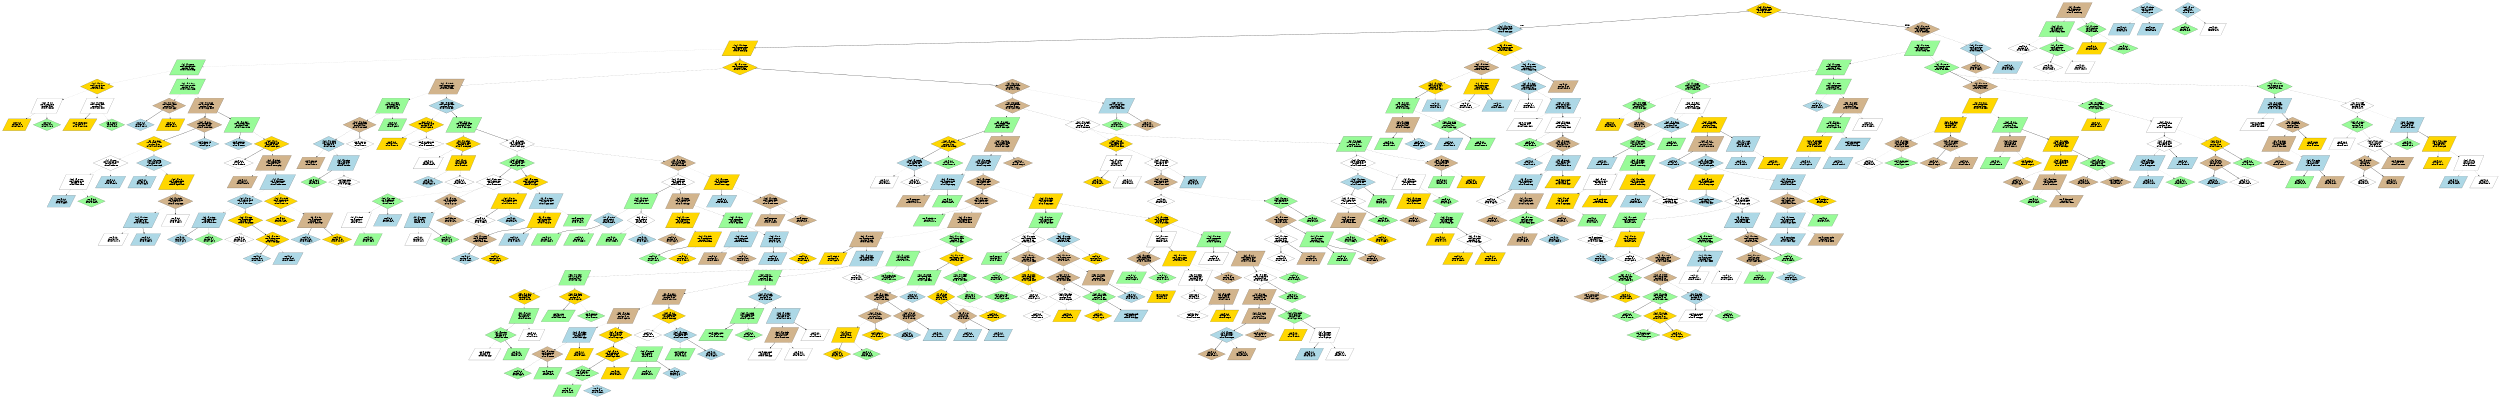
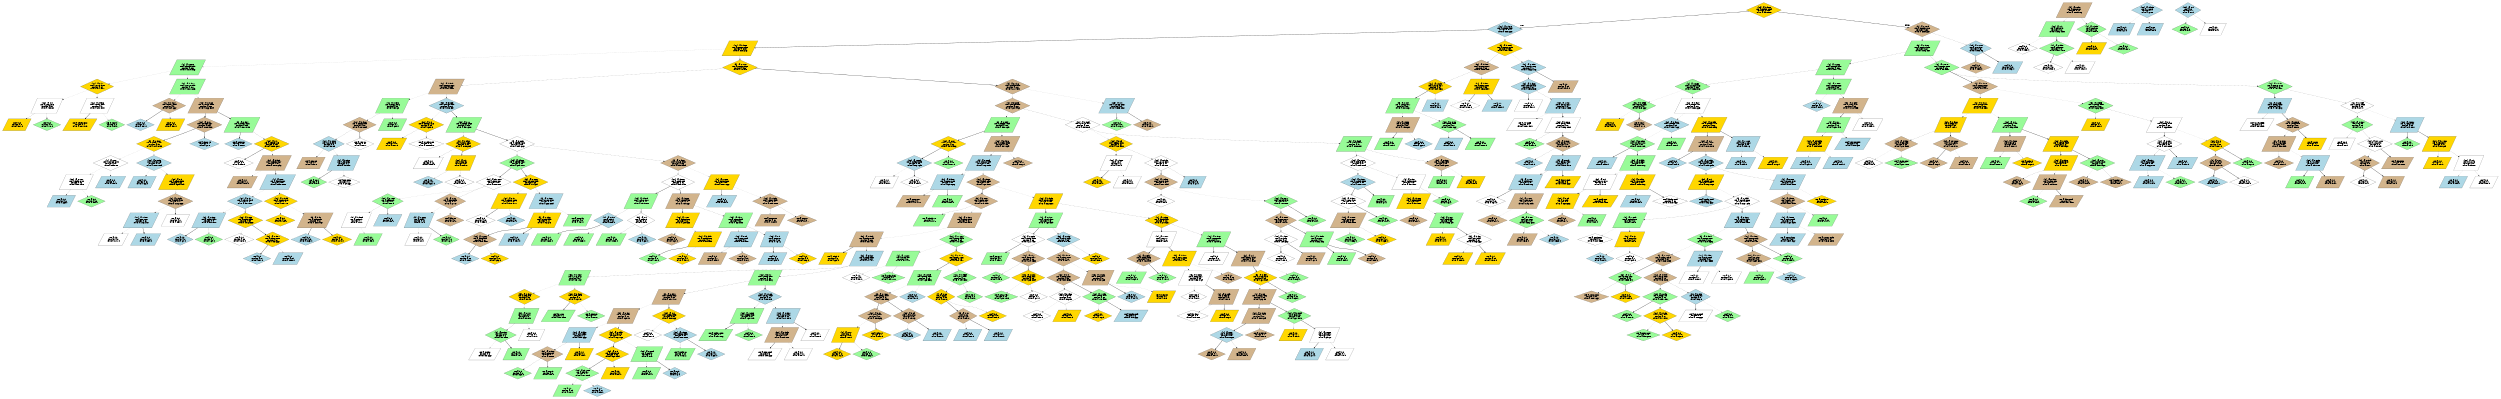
node "X[3] <= 0.959 mse = 17769.0679 samples = 62 value = 664.1129": fillcolor white -> gold
